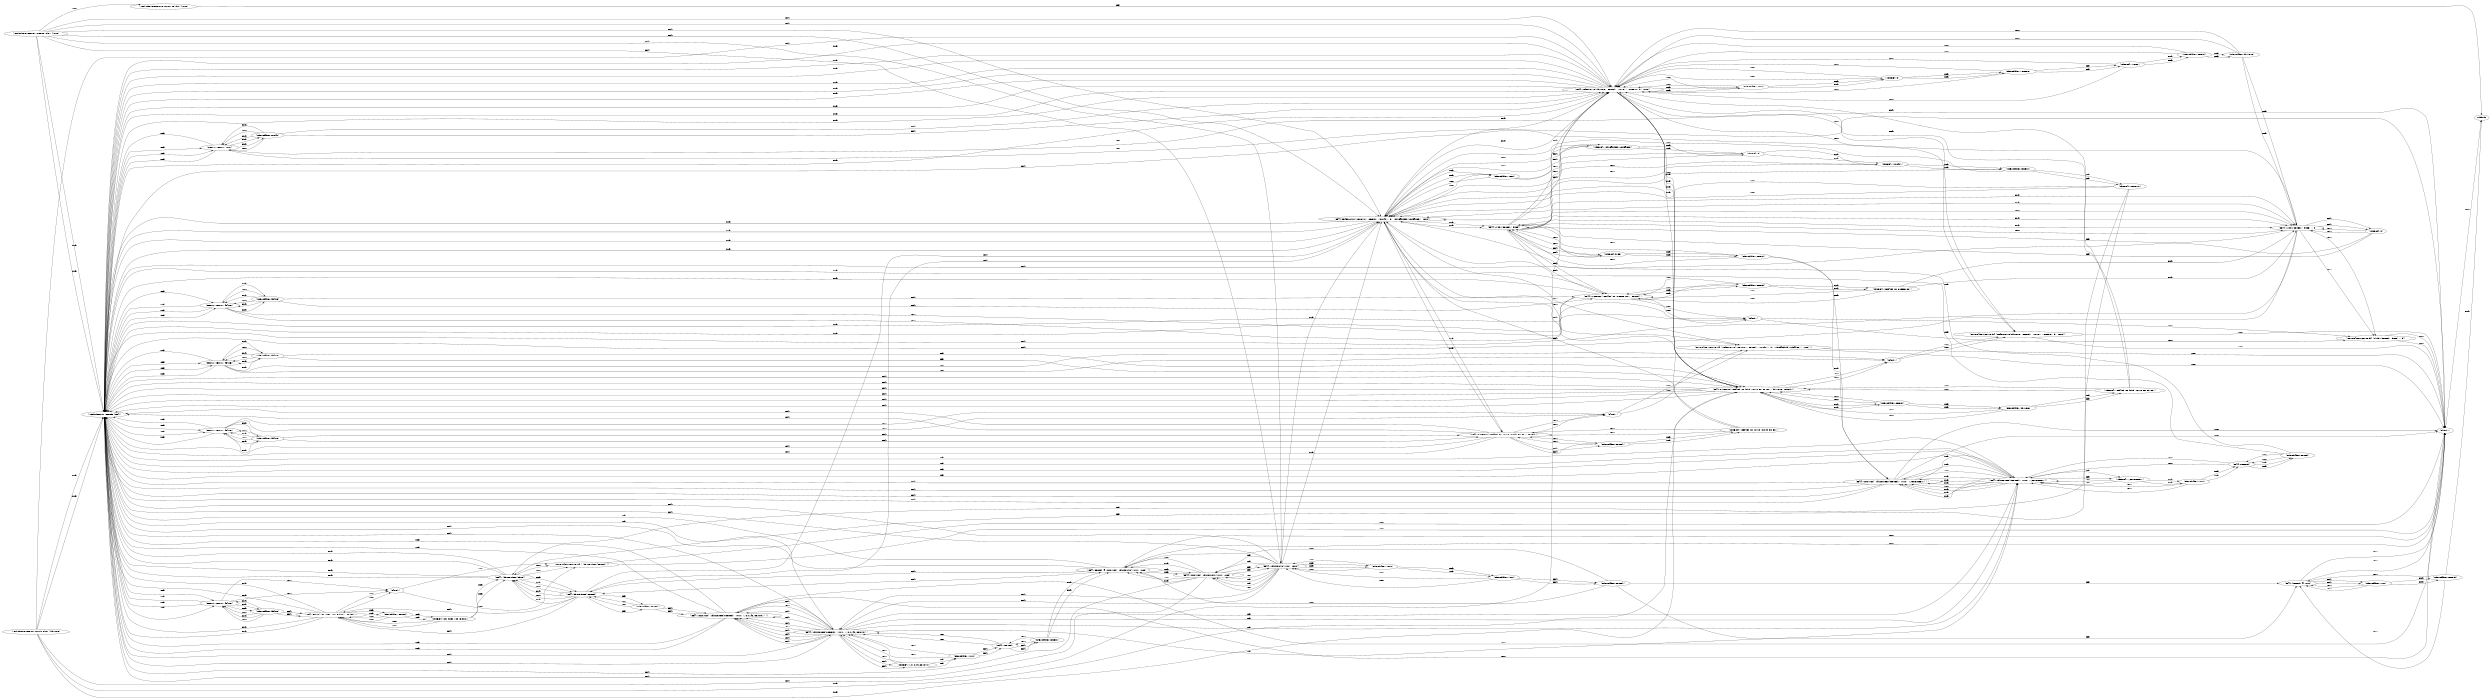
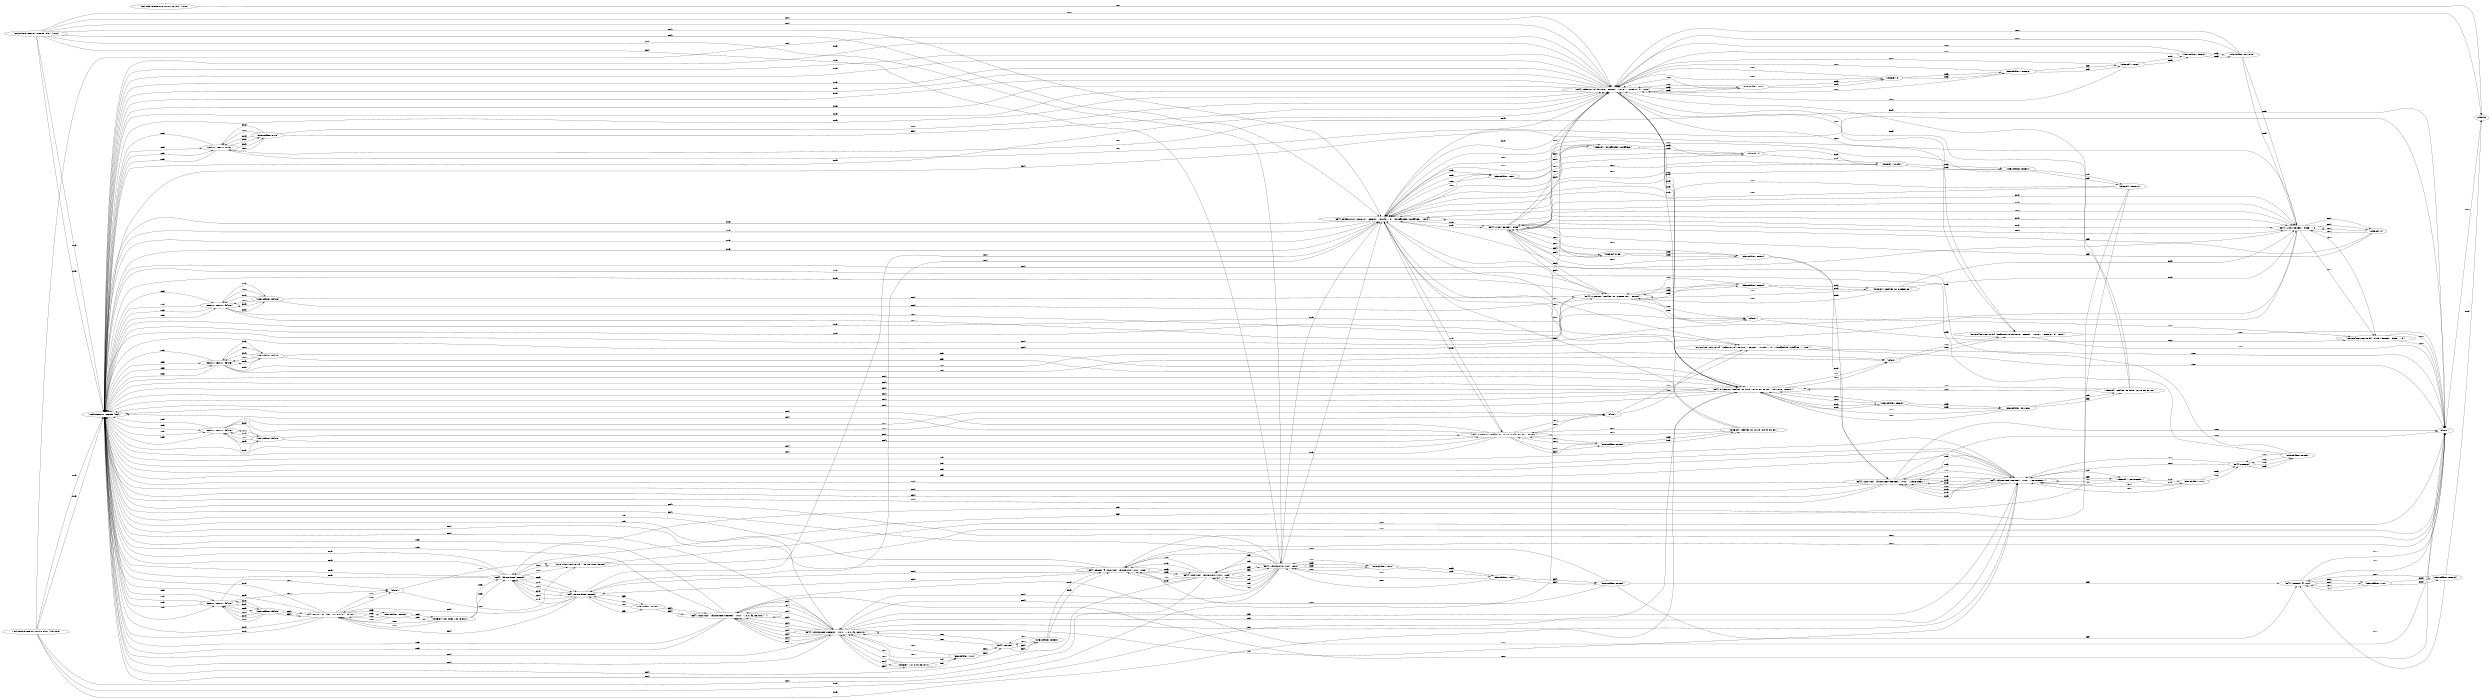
edge "(MethodParameterOut,const strdup *root)" -> "1000102": label "CFG: " -> "AST: "
edge "(MethodParameterIn,create char *root)" -> "(MethodParameterOut,const strdup *root)": now "(MethodParameterIn,create char *root)" -> "1000102"
node "(Identifier,tmpfs)": label "(Identifier,tmpfs)" -> "(Identifier,true)"
node "(Return,return not;)": label "(Return,return not;)" -> "(Return,return true;)"
node "(Call,!dir_exists(size))": label "(Call,!dir_exists(size))" -> "(Call,!dir_exists(cgpath))"
